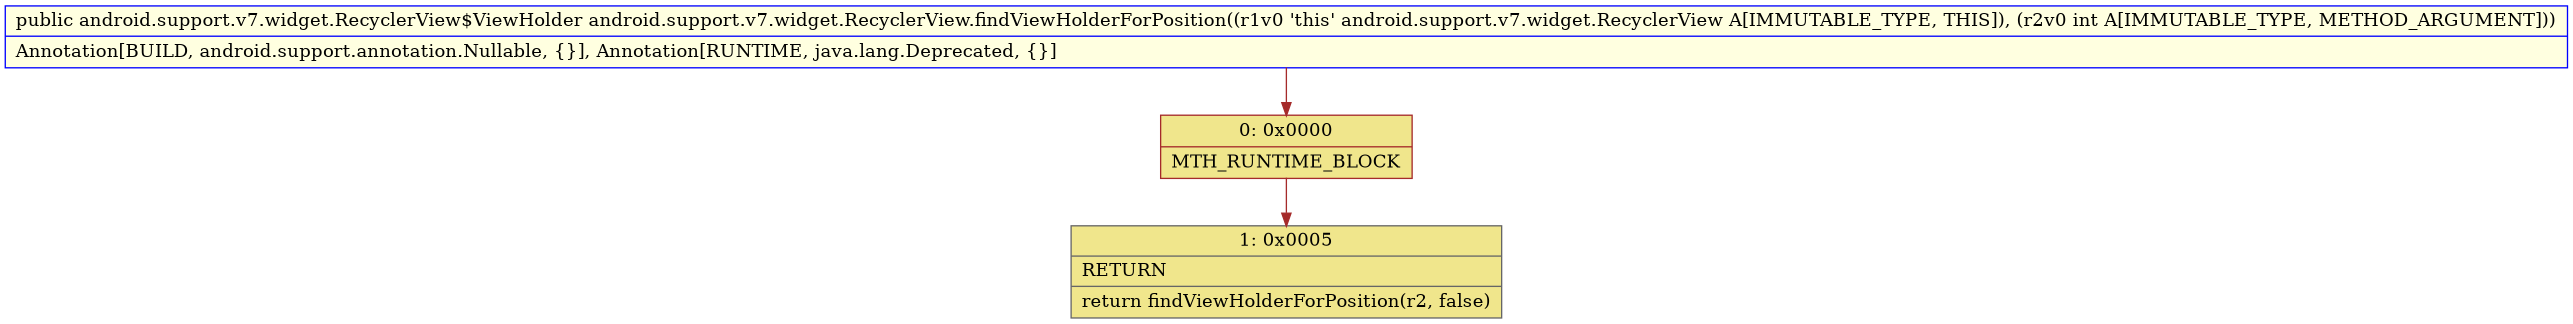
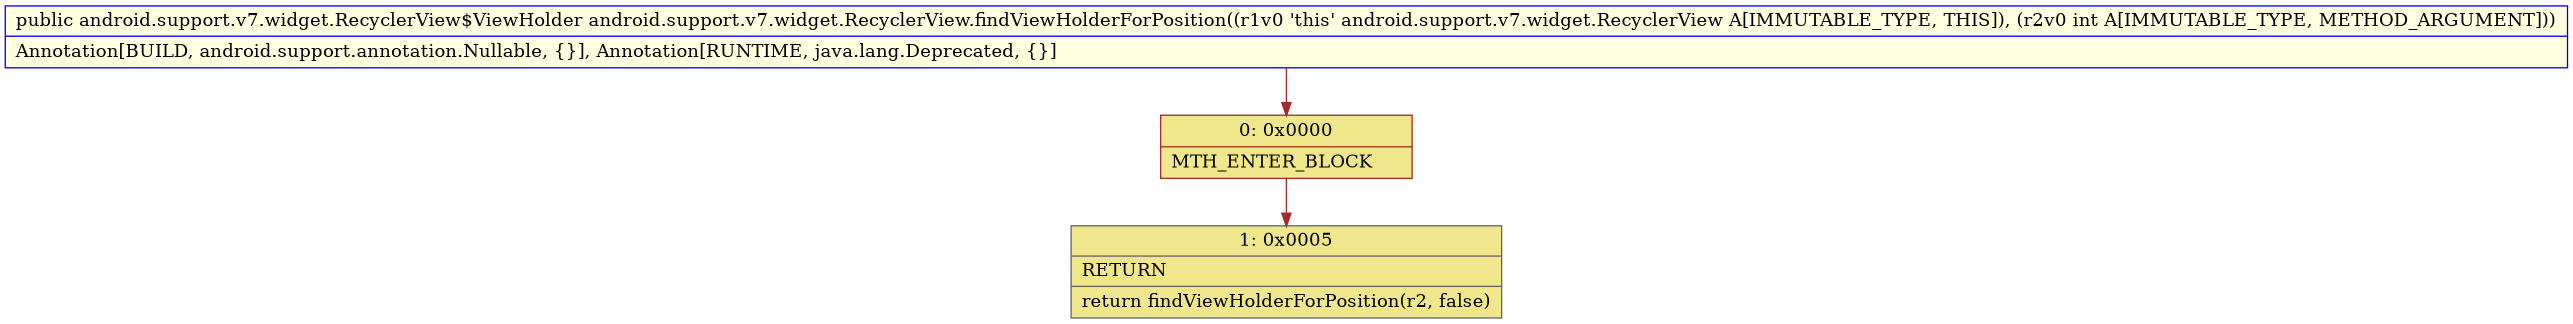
node "0: 0x0000": text "MTH_RUNTIME_BLOCK" -> "MTH_ENTER_BLOCK"
